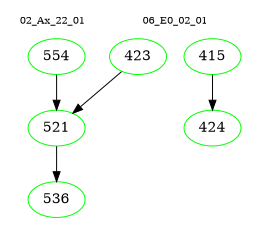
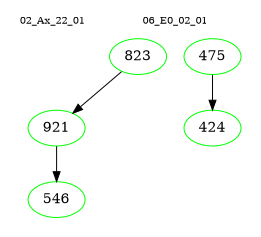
node "554": removed
node "423": label "423" -> "823"
node "415": label "415" -> "475"
node "521": label "521" -> "921"
node "536": label "536" -> "546"
